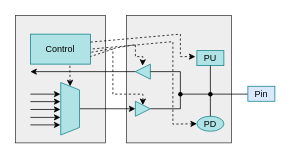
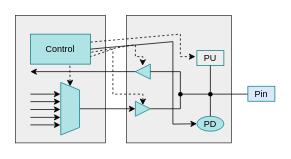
node "PU": fillcolor #b0e3e6 -> #eeeeee
edge "Control" -> "PD": style dashed -> solid
